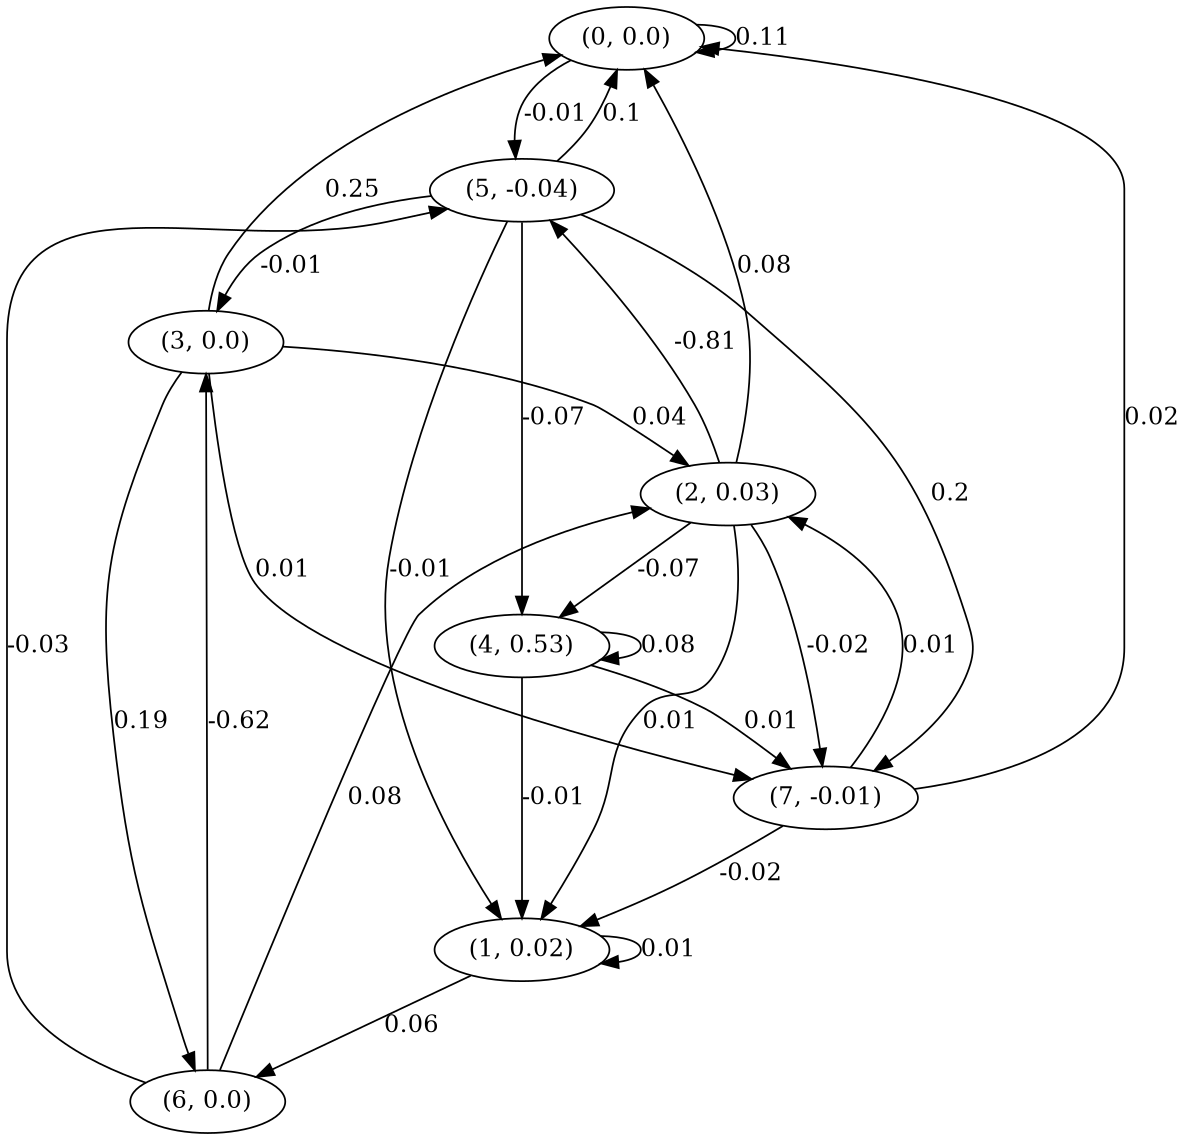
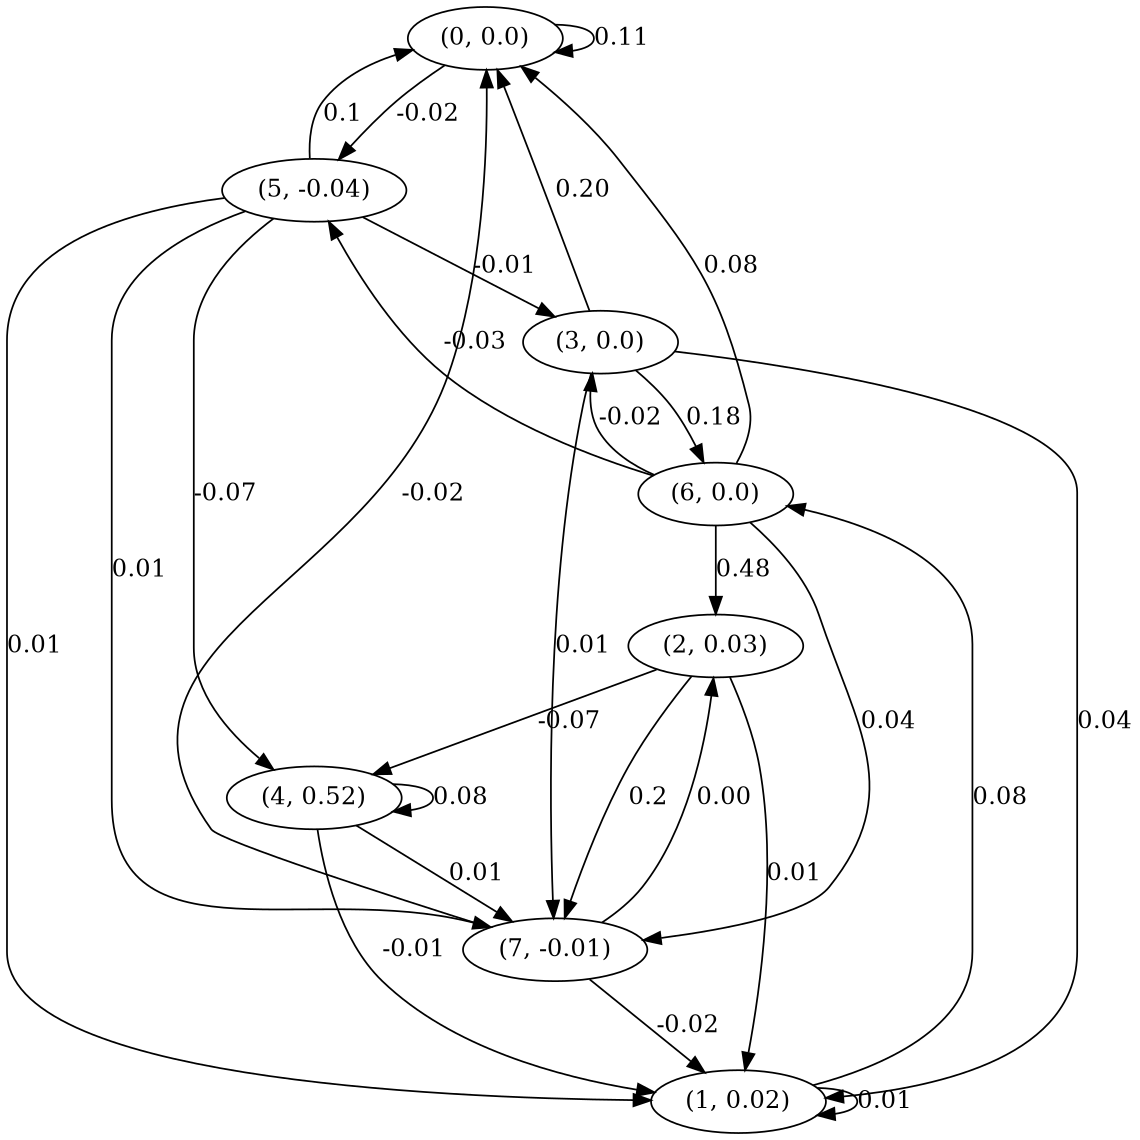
edge "(0, 0.0)" -> "(5, -0.04)": label "-0.01" -> "-0.02"
edge "(3, 0.0)" -> "(0, 0.0)": label "0.25" -> "0.20"
edge "(2, 0.03)" -> "(0, 0.0)": now "(6, 0.0)" -> "(0, 0.0)"
edge "(2, 0.03)" -> "(5, -0.04)": removed, label "-0.81"
edge "(3, 0.0)" -> "(2, 0.03)": now "(3, 0.0)" -> "(1, 0.02)"
edge "(7, -0.01)" -> "(0, 0.0)": label "0.02" -> "-0.02"
edge "(5, -0.04)" -> "(7, -0.01)": label "0.2" -> "0.01"
edge "(5, -0.04)" -> "(1, 0.02)": label "-0.01" -> "0.01"
node "(4, 0.53)": label "(4, 0.53)" -> "(4, 0.52)"
edge "(2, 0.03)" -> "(7, -0.01)": label "-0.02" -> "0.2"
edge "(7, -0.01)" -> "(2, 0.03)": label "0.01" -> "0.00"
edge "(3, 0.0)" -> "(6, 0.0)": label "0.19" -> "0.18"
edge "(6, 0.0)" -> "(3, 0.0)": label "-0.62" -> "-0.02"
edge "(6, 0.0)" -> "(7, -0.01)": added, label "0.04"
edge "(6, 0.0)" -> "(2, 0.03)": label "0.08" -> "0.48"
edge "(1, 0.02)" -> "(6, 0.0)": label "0.06" -> "0.08"
